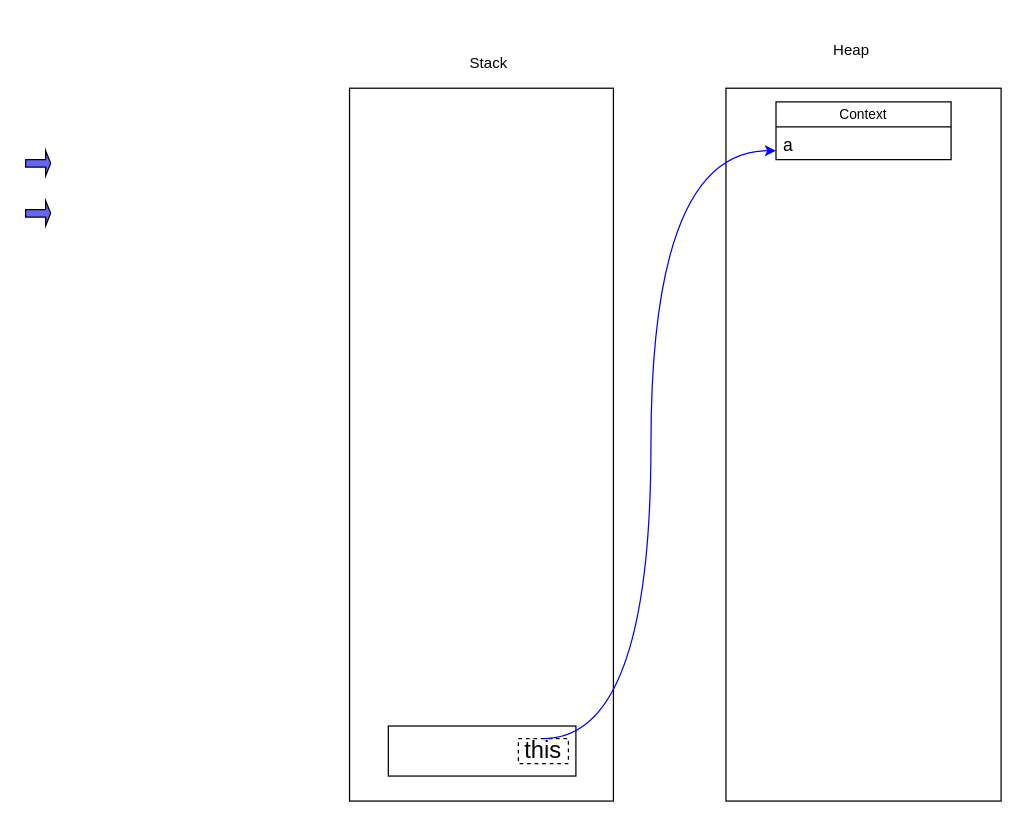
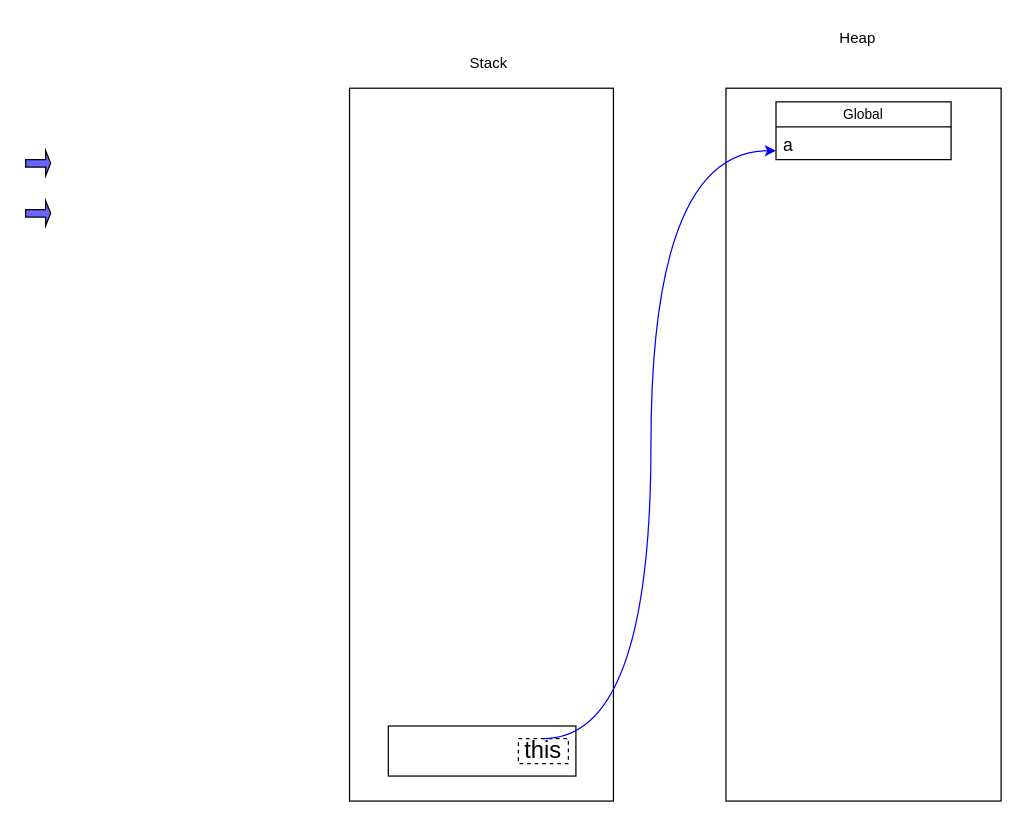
node "Heap": moved (851, 51) -> (857, 38)
node "Context": label "Context" -> "Global"
